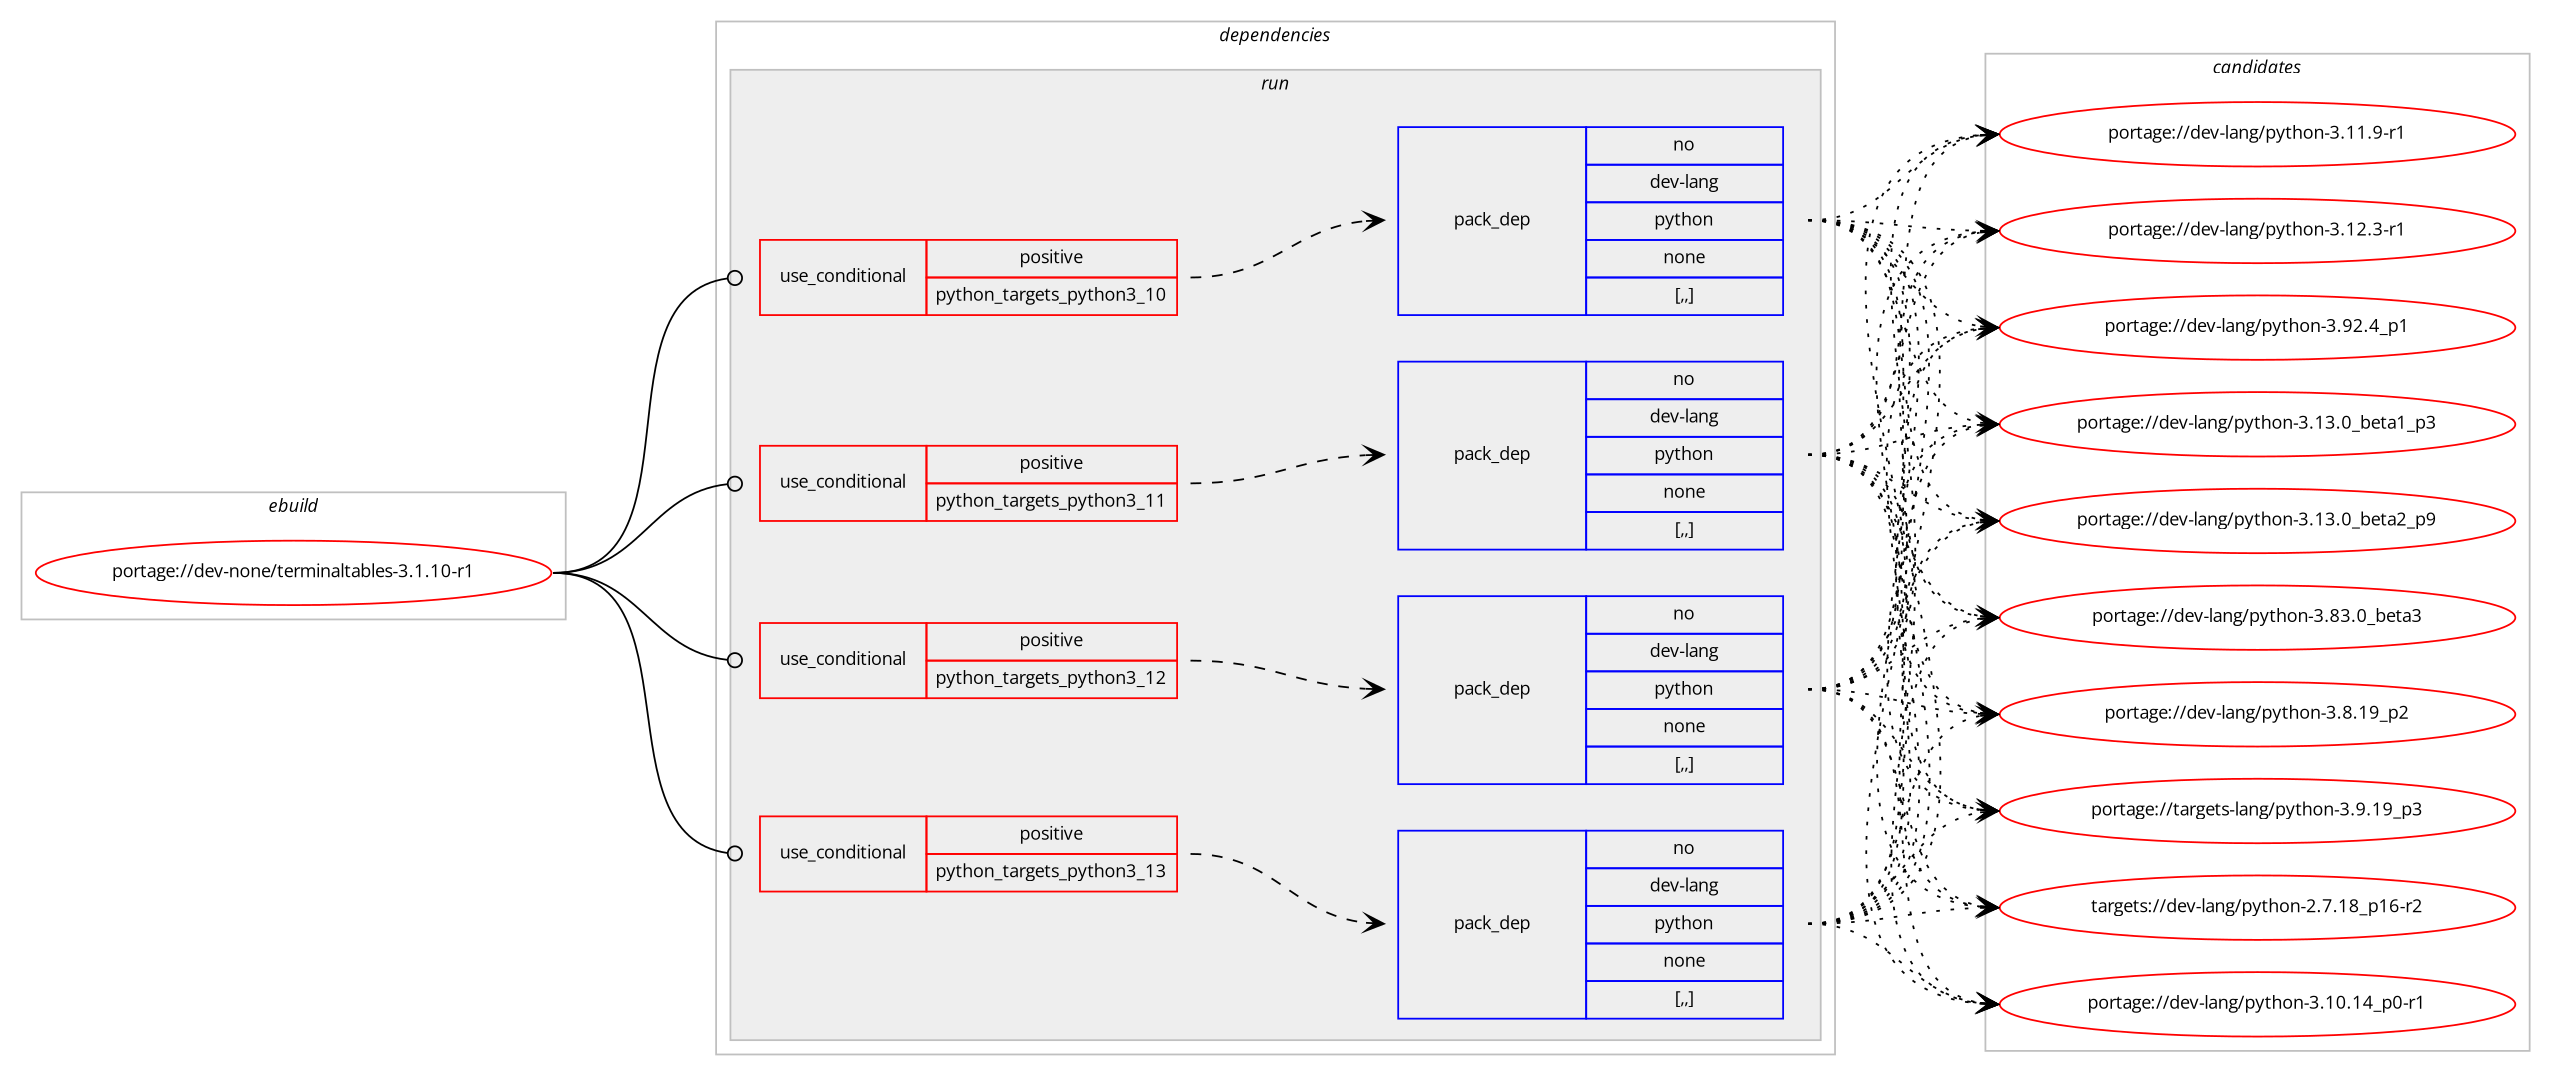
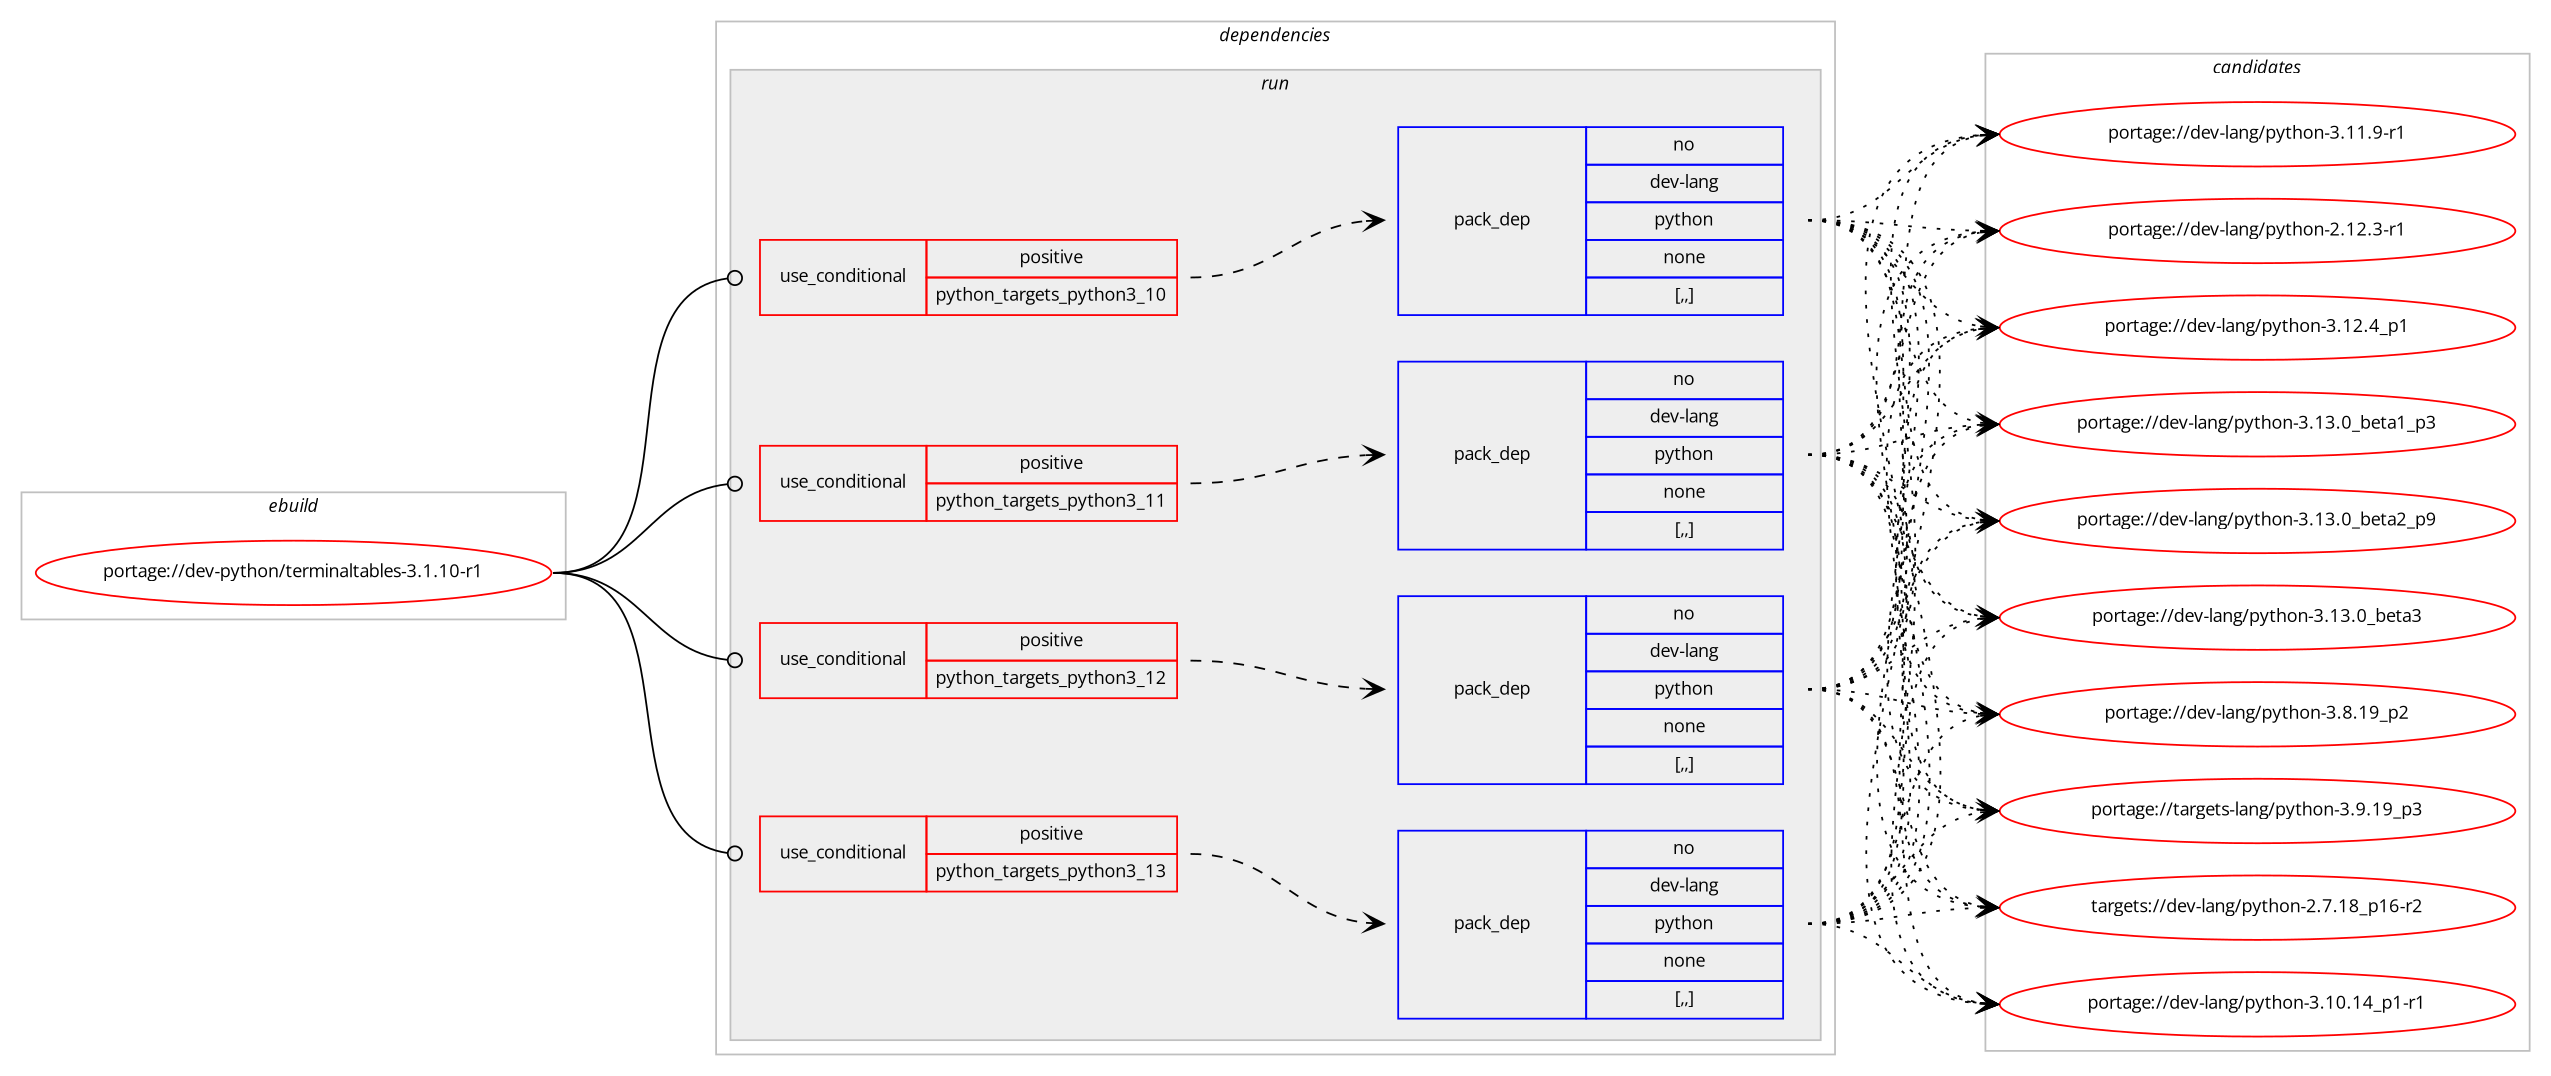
node "portage://dev-lang/python-3.12.3-r1": label "portage://dev-lang/python-3.12.3-r1" -> "portage://dev-lang/python-2.12.3-r1"
node "portage://dev-lang/python-3.92.4_p1": label "portage://dev-lang/python-3.92.4_p1" -> "portage://dev-lang/python-3.12.4_p1"
node "portage://dev-none/terminaltables-3.1.10-r1": label "portage://dev-none/terminaltables-3.1.10-r1" -> "portage://dev-python/terminaltables-3.1.10-r1"
node "portage://dev-lang/python-3.83.0_beta3": label "portage://dev-lang/python-3.83.0_beta3" -> "portage://dev-lang/python-3.13.0_beta3"
node "portage://dev-lang/python-3.10.14_p0-r1": label "portage://dev-lang/python-3.10.14_p0-r1" -> "portage://dev-lang/python-3.10.14_p1-r1"
